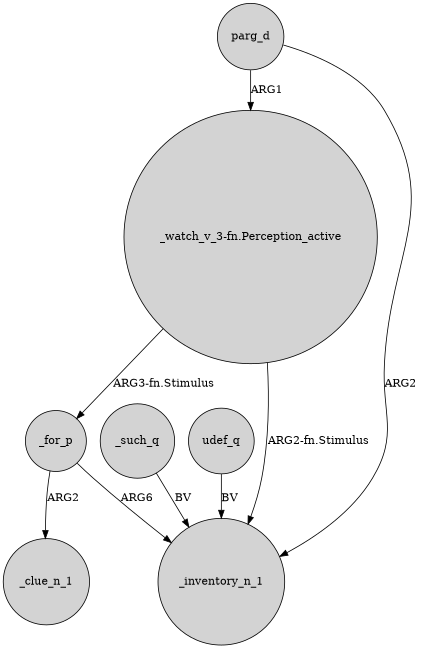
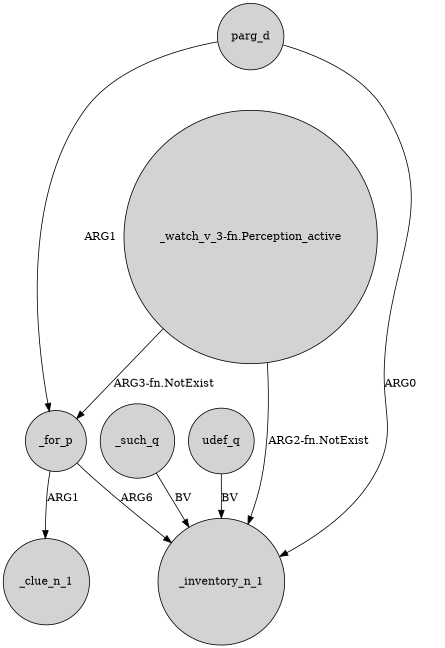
edge "parg_d" -> "_watch_v_3-fn.Perception_active": now "parg_d" -> "_for_p"
edge "_watch_v_3-fn.Perception_active" -> "_for_p": label "ARG3-fn.Stimulus" -> "ARG3-fn.NotExist"
edge "parg_d" -> "_inventory_n_1": label "ARG2" -> "ARG0"
edge "_watch_v_3-fn.Perception_active" -> "_inventory_n_1": label "ARG2-fn.Stimulus" -> "ARG2-fn.NotExist"
edge "_for_p" -> "_clue_n_1": label "ARG2" -> "ARG1"
